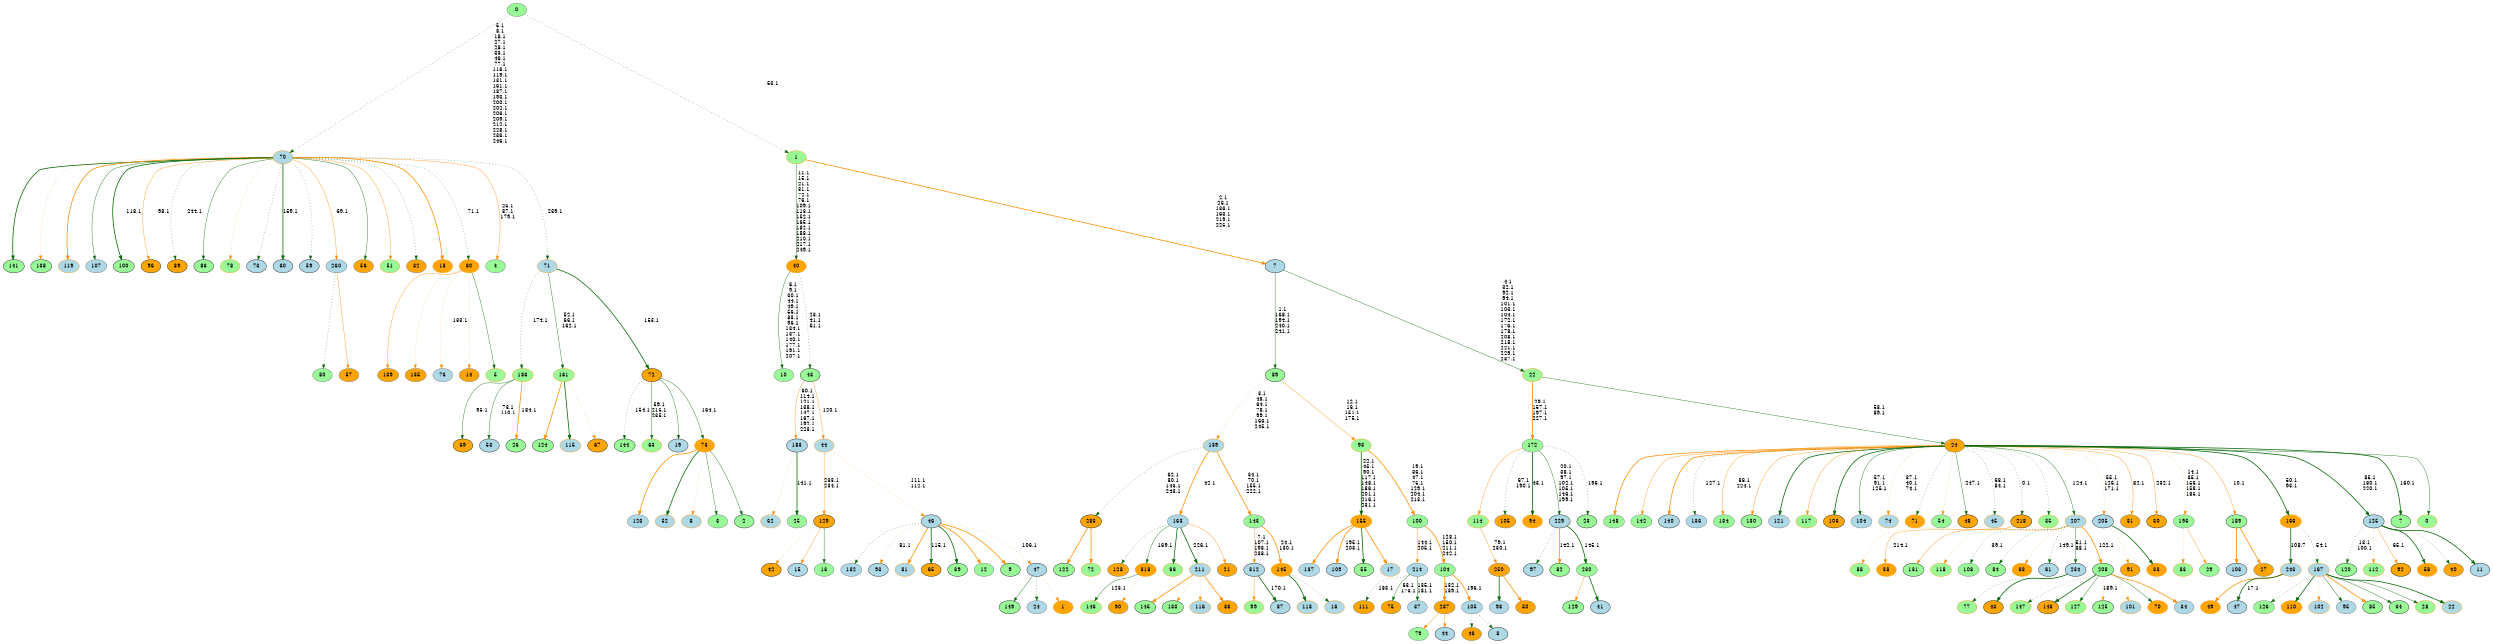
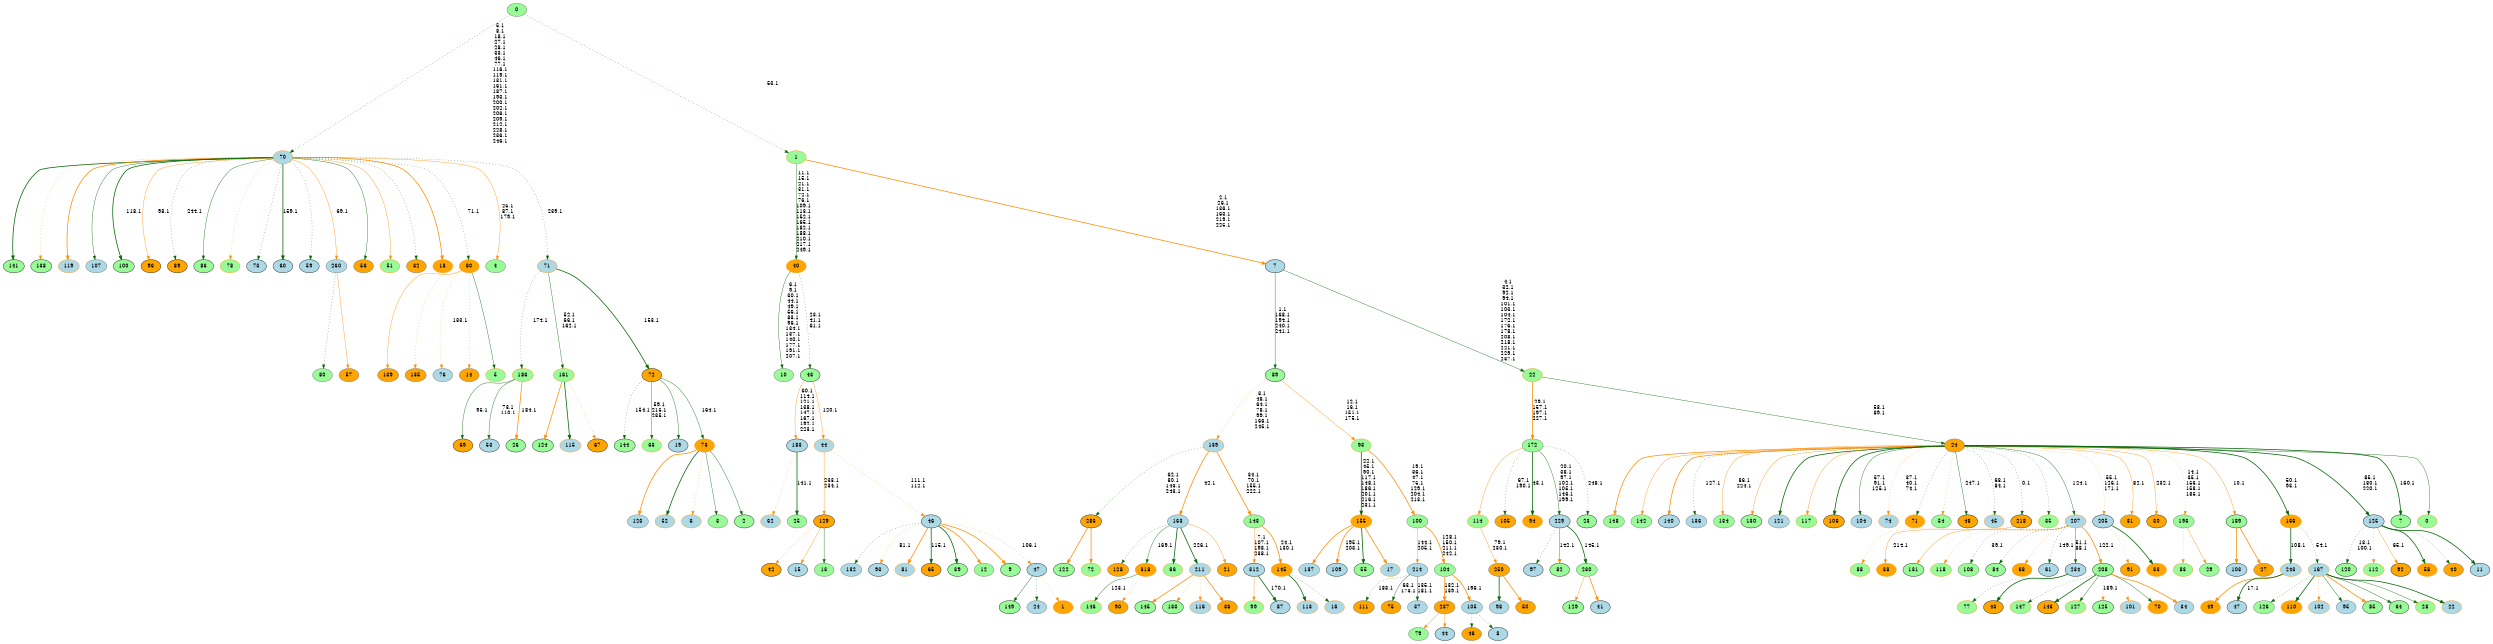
edge "172" -> "23": label "196,1" -> "248,1"
edge "166" -> "243": label "108,7" -> "108,1"
edge "230" -> "41": color darkgreen -> darkorange
